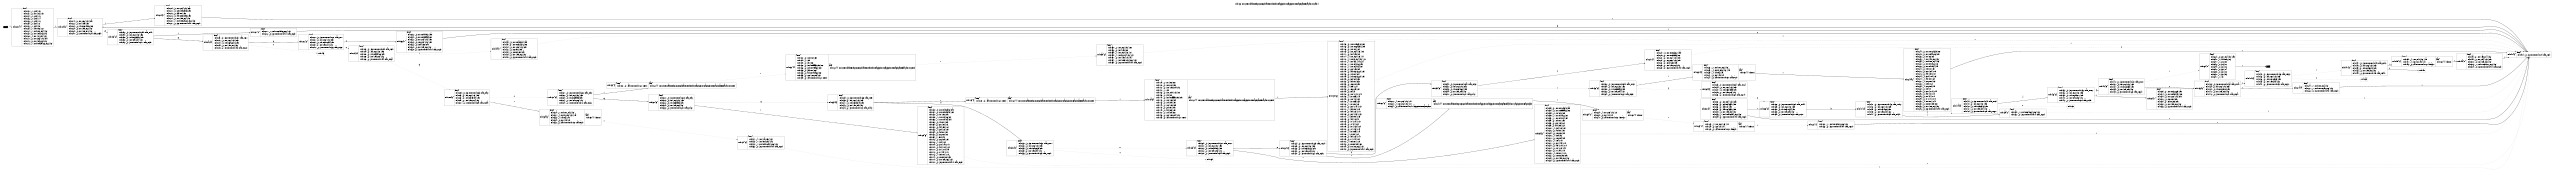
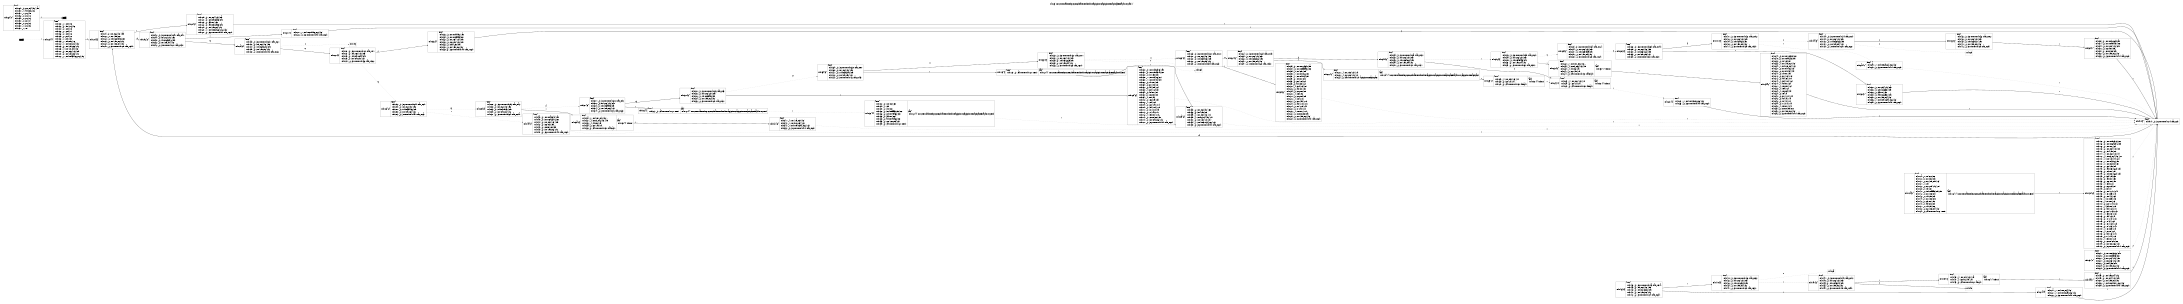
edge "0x40139d [25]" -> "0x4016b7 [27]": now "0x40139d [25]" -> "0x401845 [12]"
node "0x40144c [25]": removed
edge "0x40150f [27]" -> "0x40191d [5]": style dotted -> bold
edge "0x401725 [5]" -> "0x40172a [52]": now "0x401725 [5]" -> "0x4015a0 [32]"
edge "0x4015c0 [31]" -> "0x4013e8 [25]": reversed
edge "0x401401 [25]" -> "0x4016ab [12]": style bold -> dotted
edge "0x40152a [23]" -> "0x401541 [23]": style dotted -> bold
